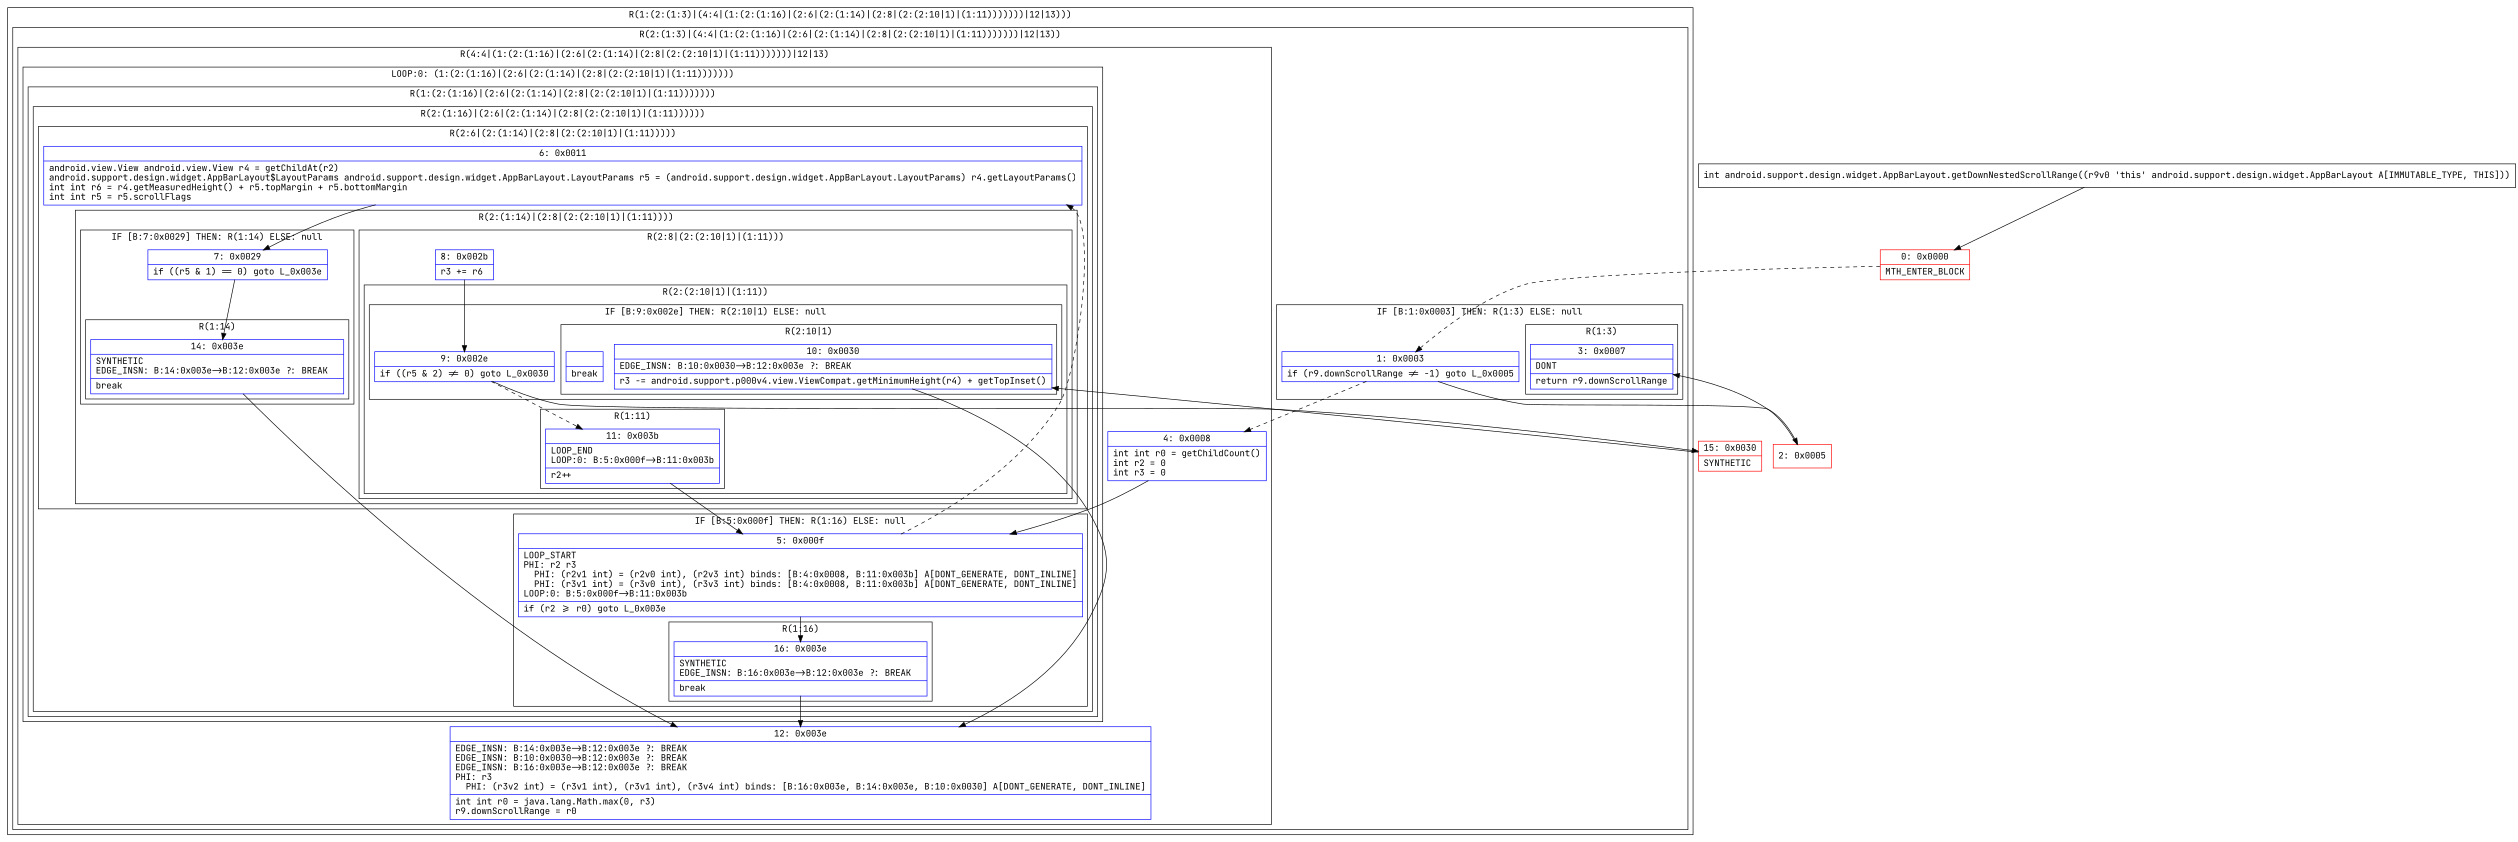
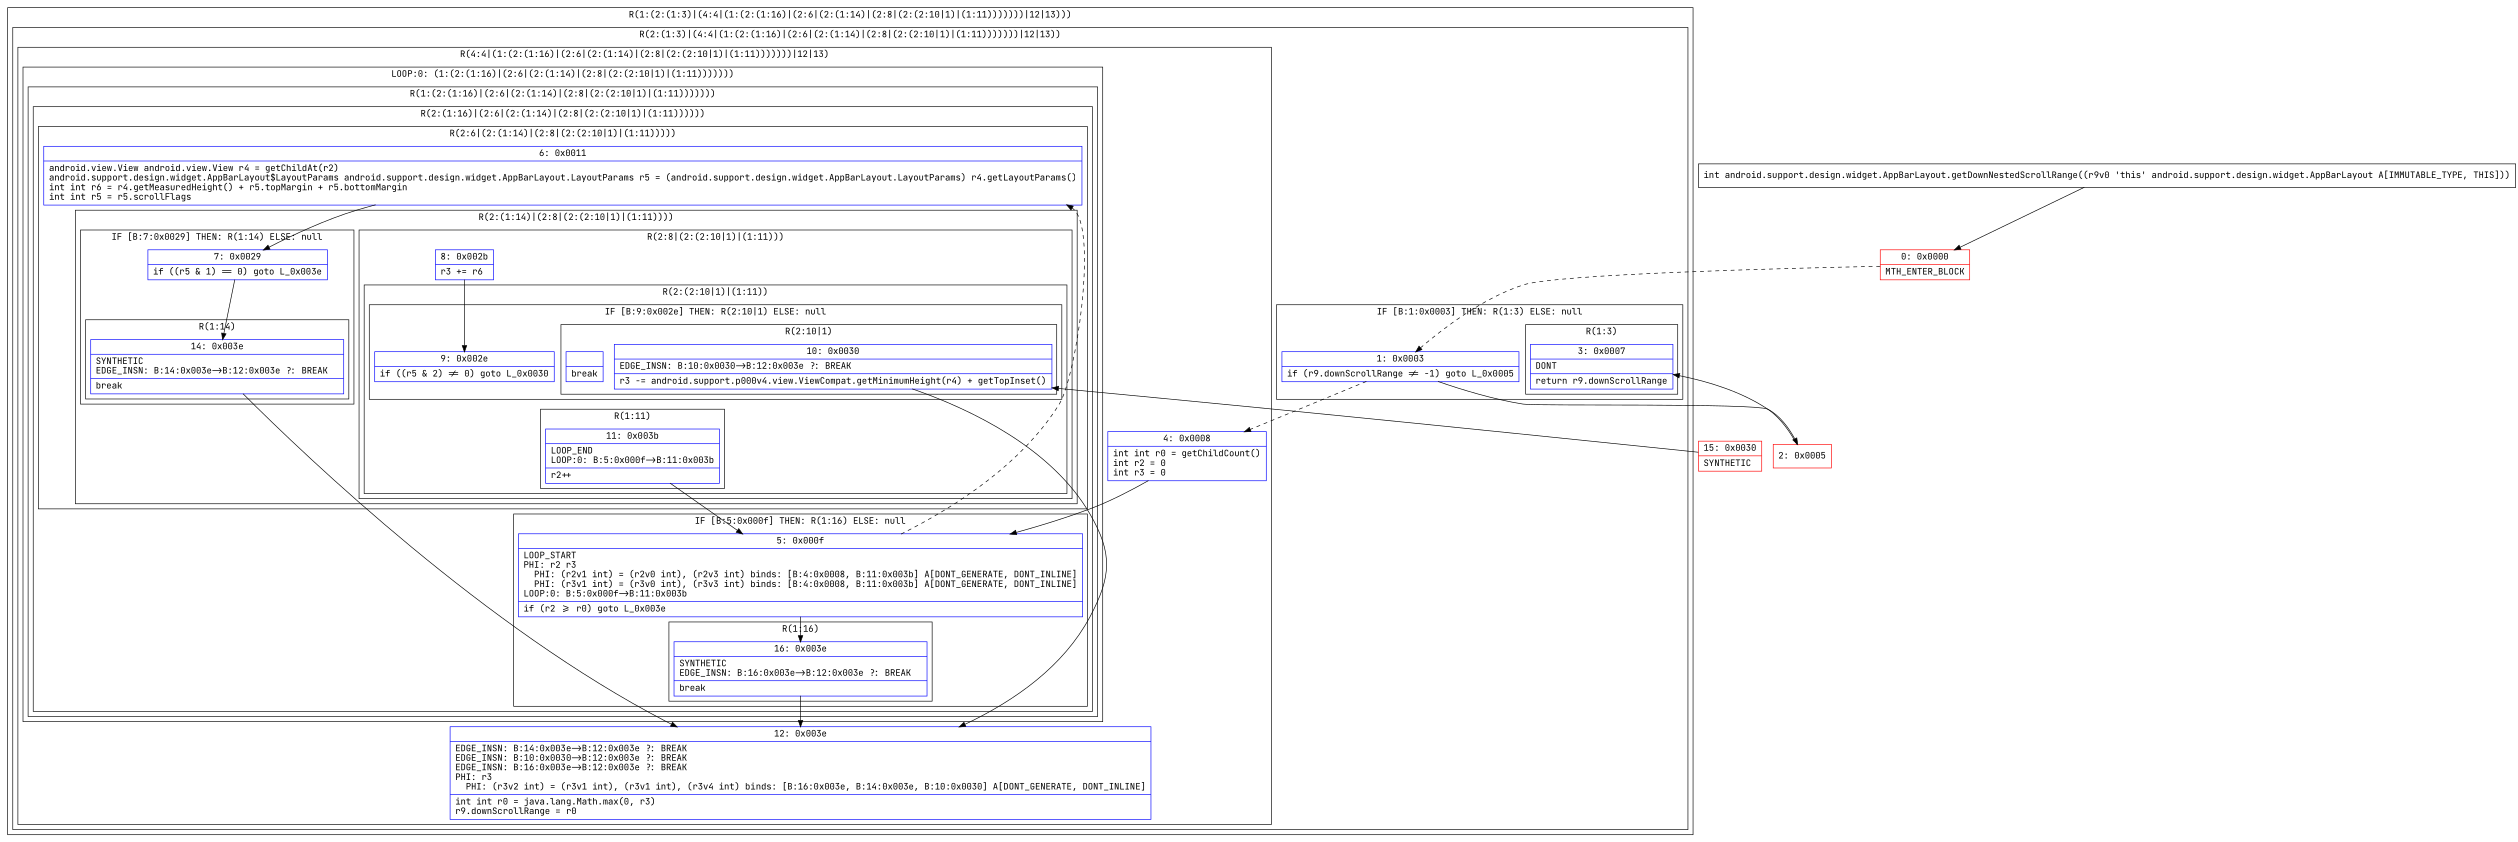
edge "9: 0x002e" -> "11: 0x003b": removed
edge "9: 0x002e" -> "15: 0x0030": removed
